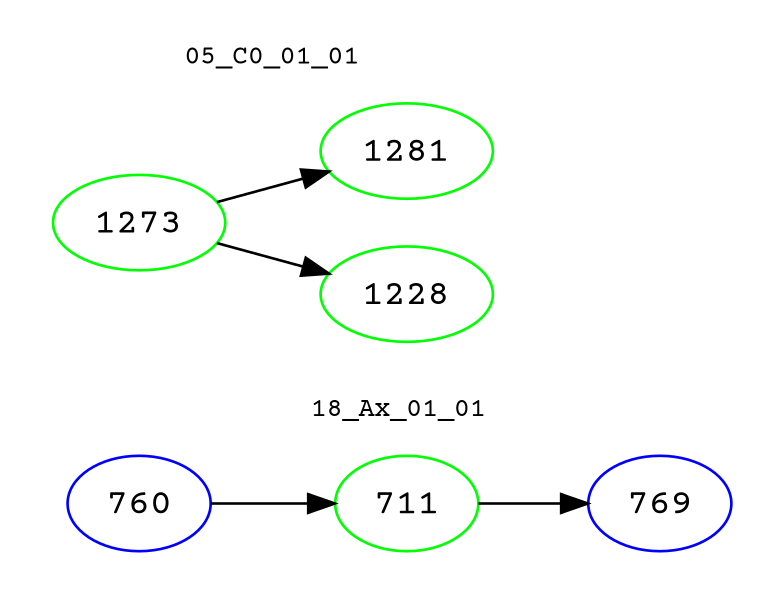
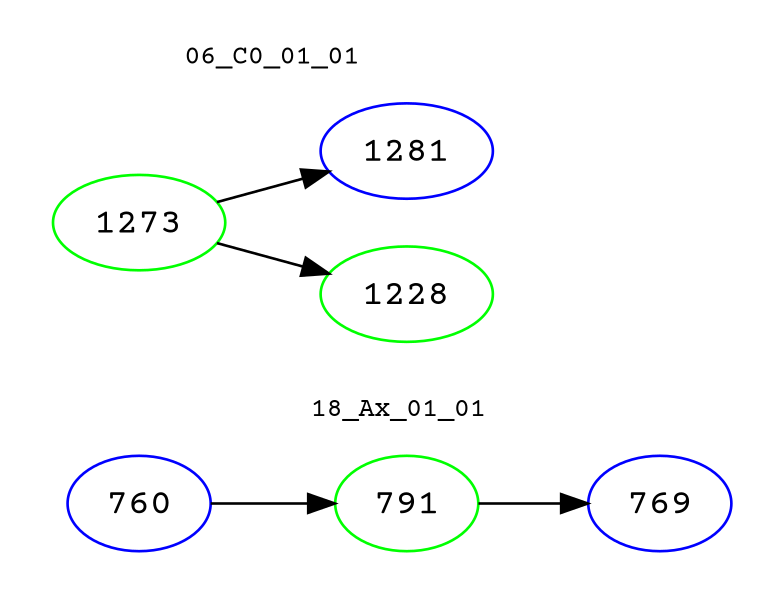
cluster "05_C0_01_01": label "05_C0_01_01" -> "06_C0_01_01"
node "1281": color green -> blue
node "711": label "711" -> "791"
